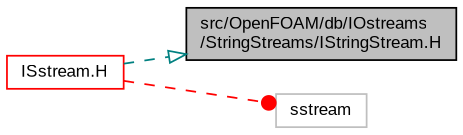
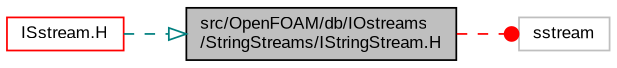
edge "ISstream.H" -> "sstream": now "src/OpenFOAM/db/IOstreams /StringStreams/IStringStream.H" -> "sstream"
